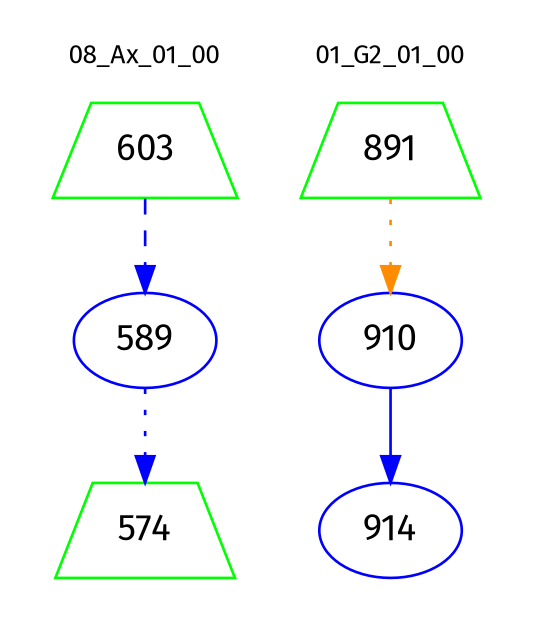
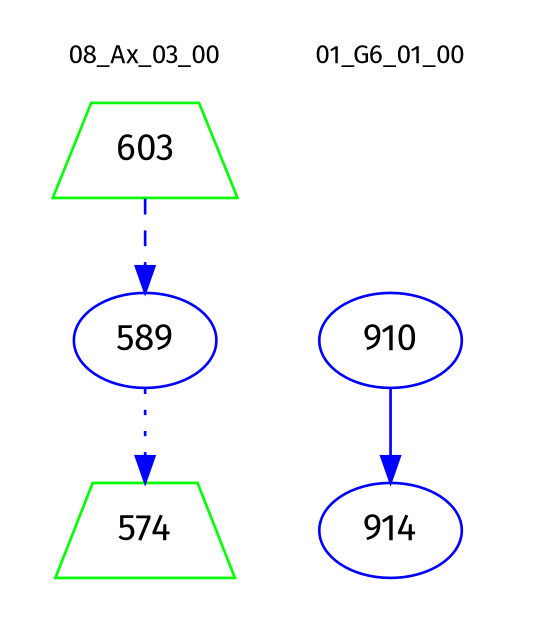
cluster "08_Ax_01_00": label "08_Ax_01_00" -> "08_Ax_03_00"
cluster "01_G2_01_00": label "01_G2_01_00" -> "01_G6_01_00"
node "891": removed
